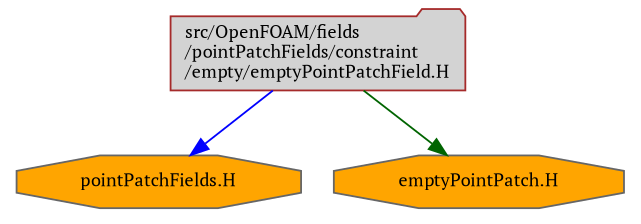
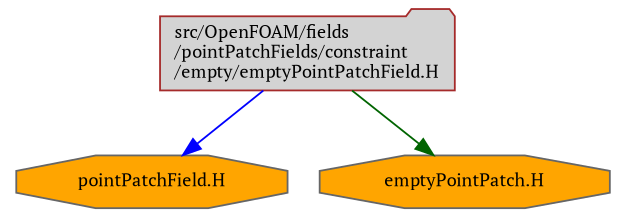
node "pointPatchFields.H": label "pointPatchFields.H" -> "pointPatchField.H"
